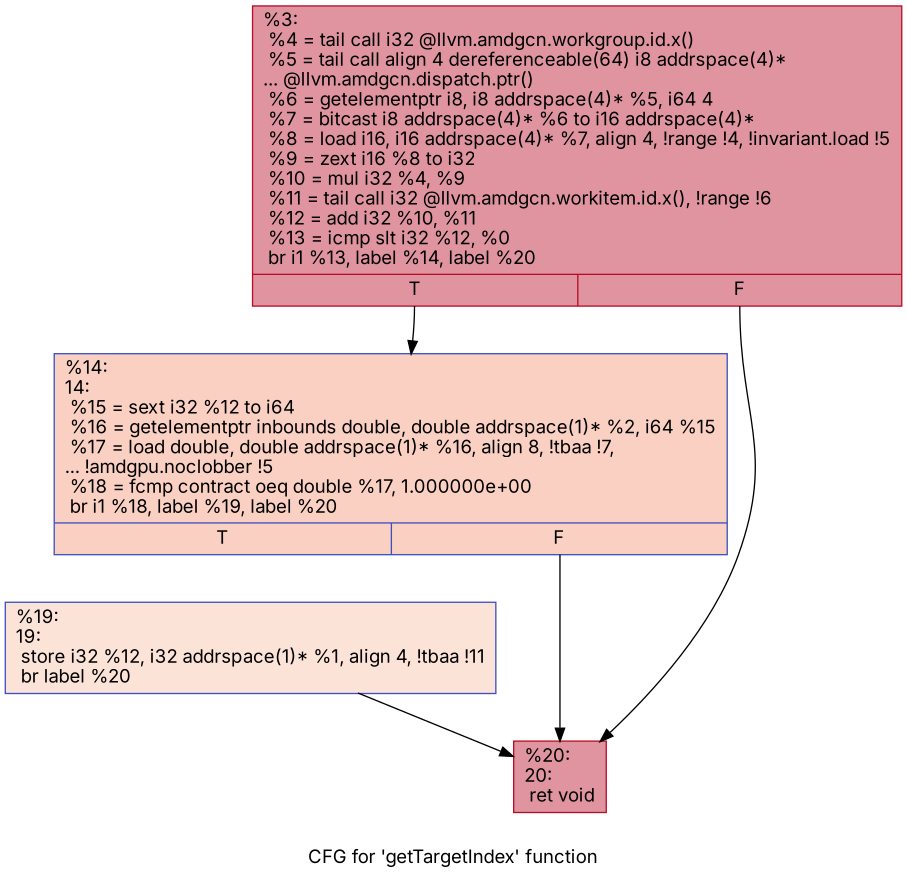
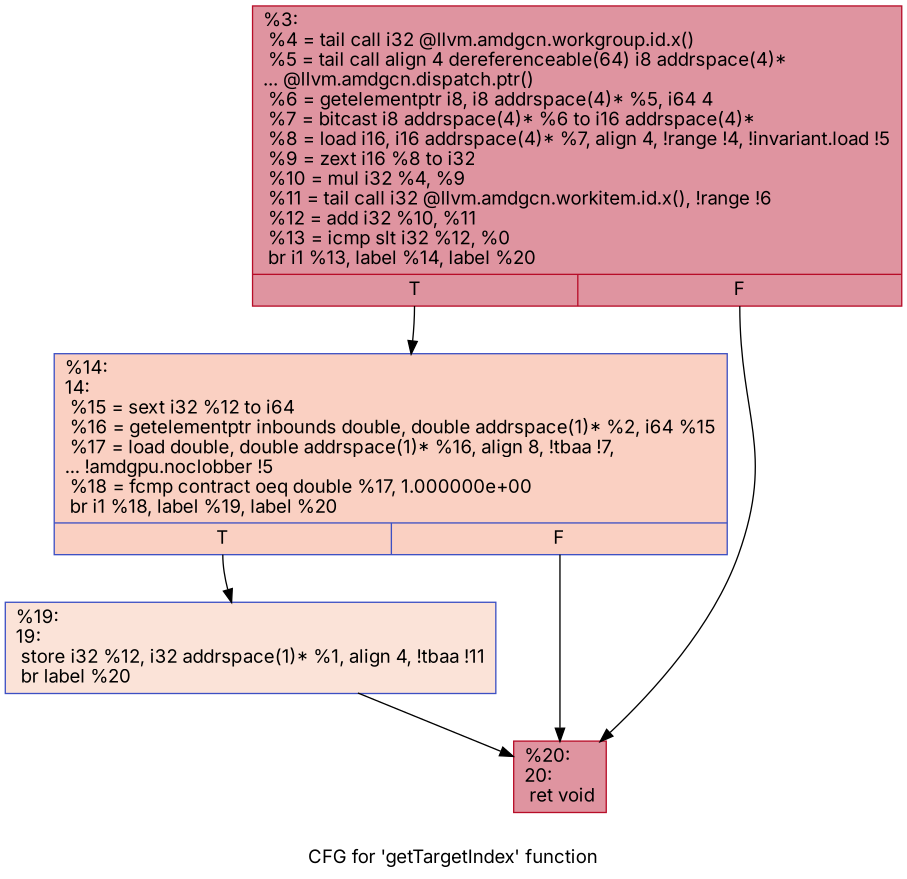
edge "%14:" -> "%19:": added
